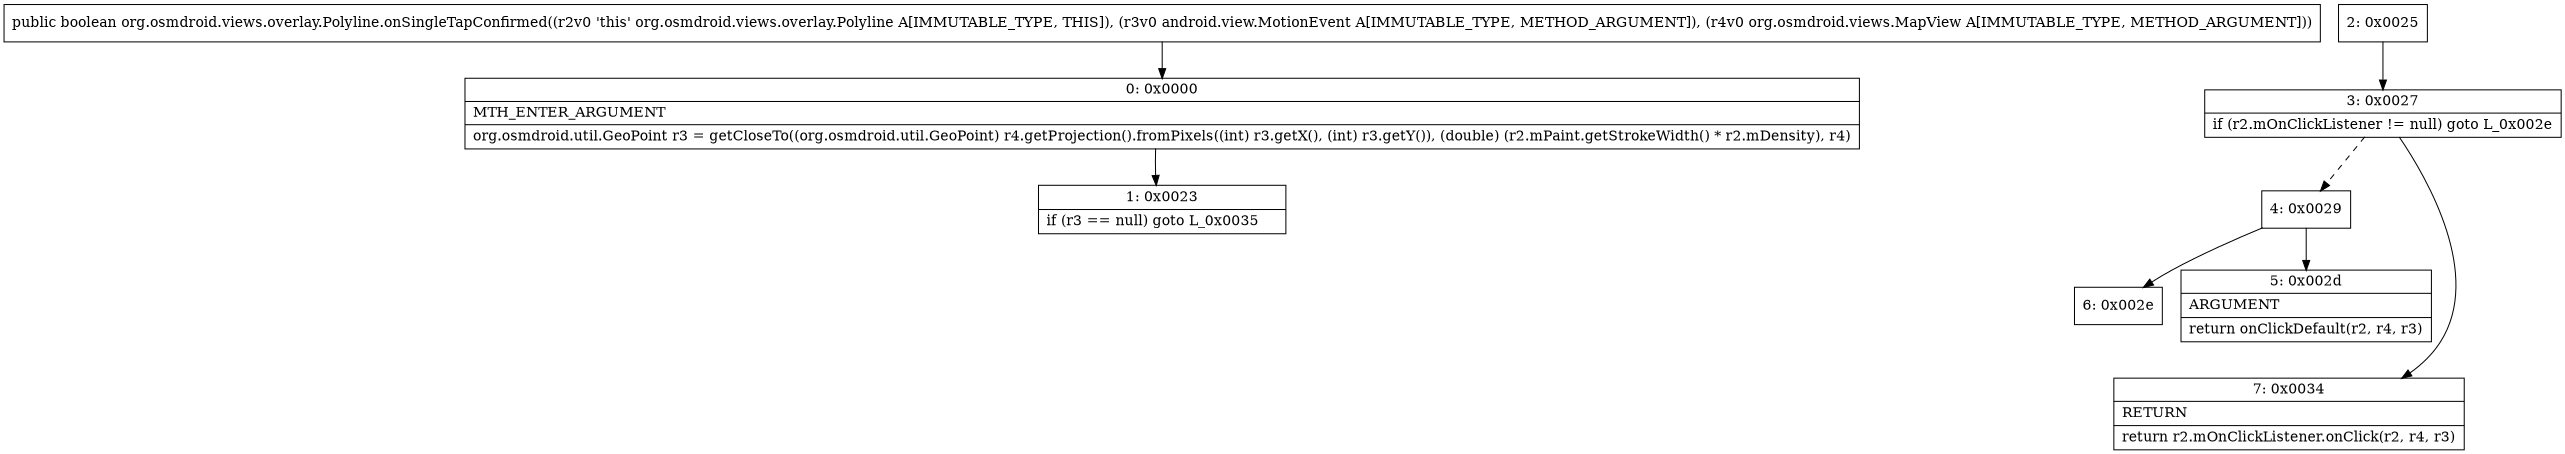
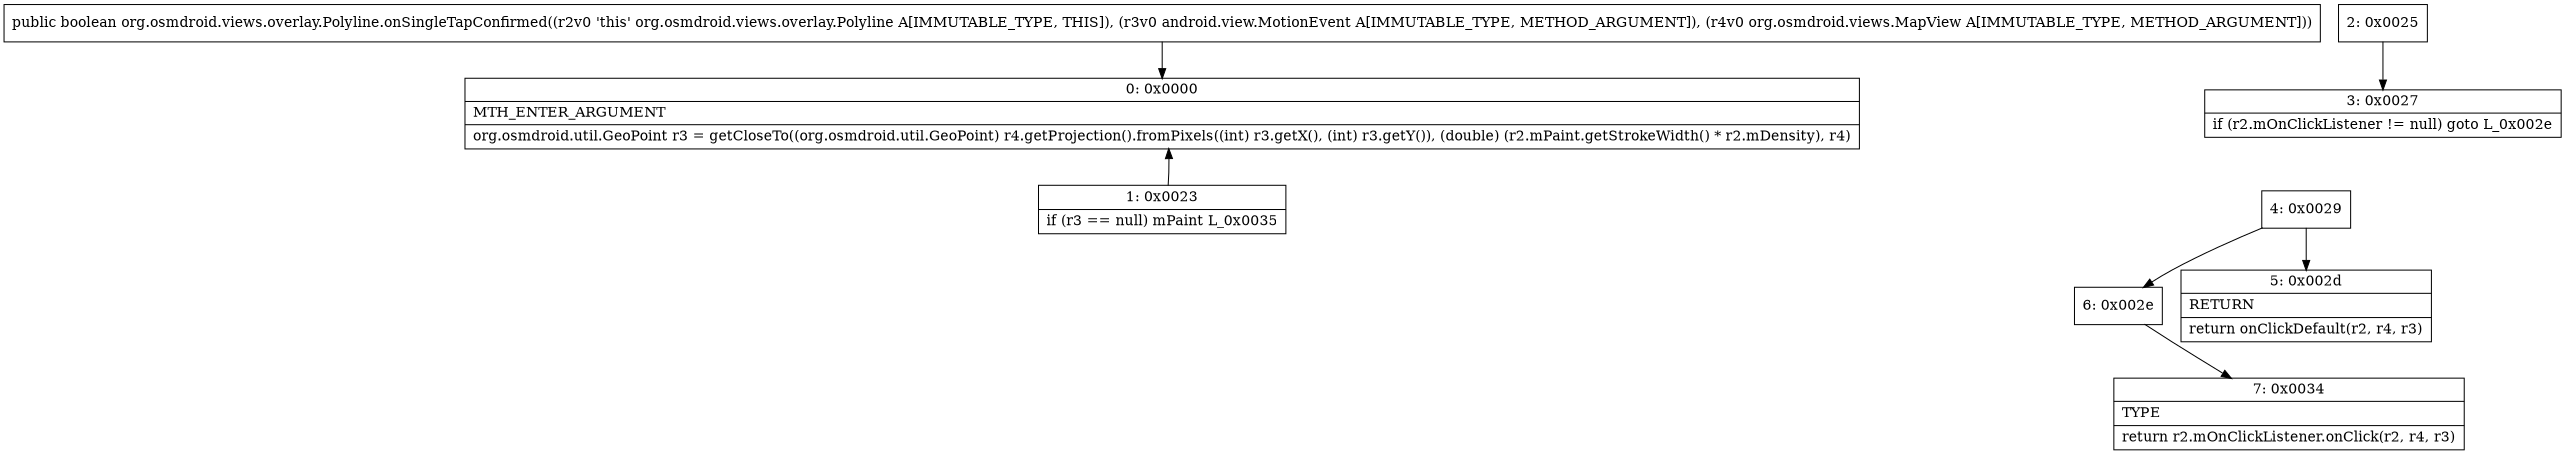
edge "3: 0x0027" -> "4: 0x0029": removed
edge "0: 0x0000" -> "1: 0x0023": reversed
node "1: 0x0023": text "if (r3 == null) goto L_0x0035" -> "if (r3 == null) mPaint L_0x0035"
edge "3: 0x0027" -> "7: 0x0034": now "6: 0x002e" -> "7: 0x0034"
node "5: 0x002d": text "ARGUMENT" -> "RETURN"
node "7: 0x0034": text "RETURN" -> "TYPE"
